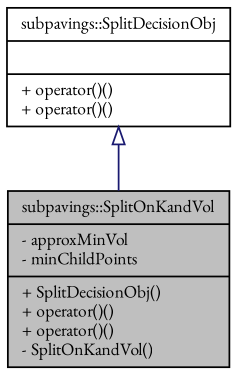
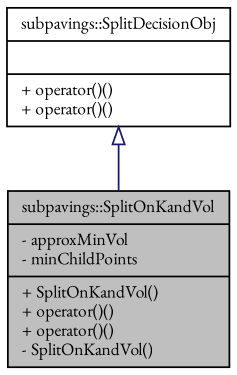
node "subpavings::SplitOnKandVol": text "+ SplitDecisionObj()" -> "+ SplitOnKandVol()"
